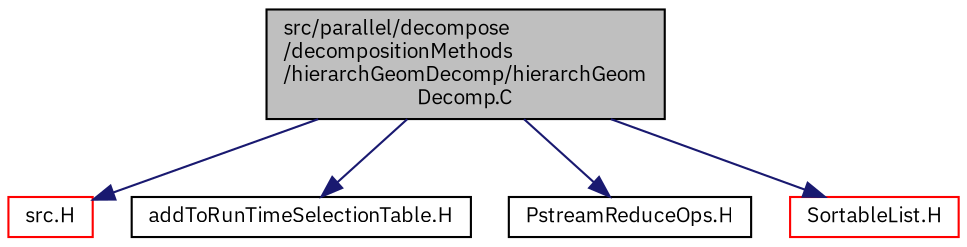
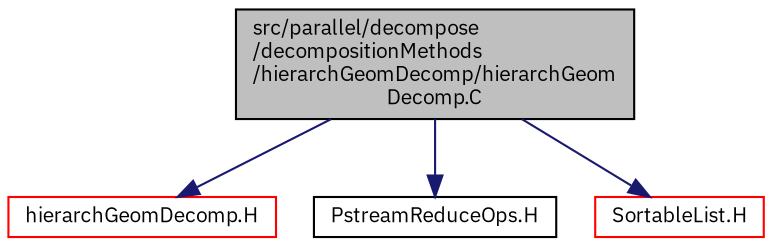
node "src.H": label "src.H" -> "hierarchGeomDecomp.H"
node "addToRunTimeSelectionTable.H": removed
